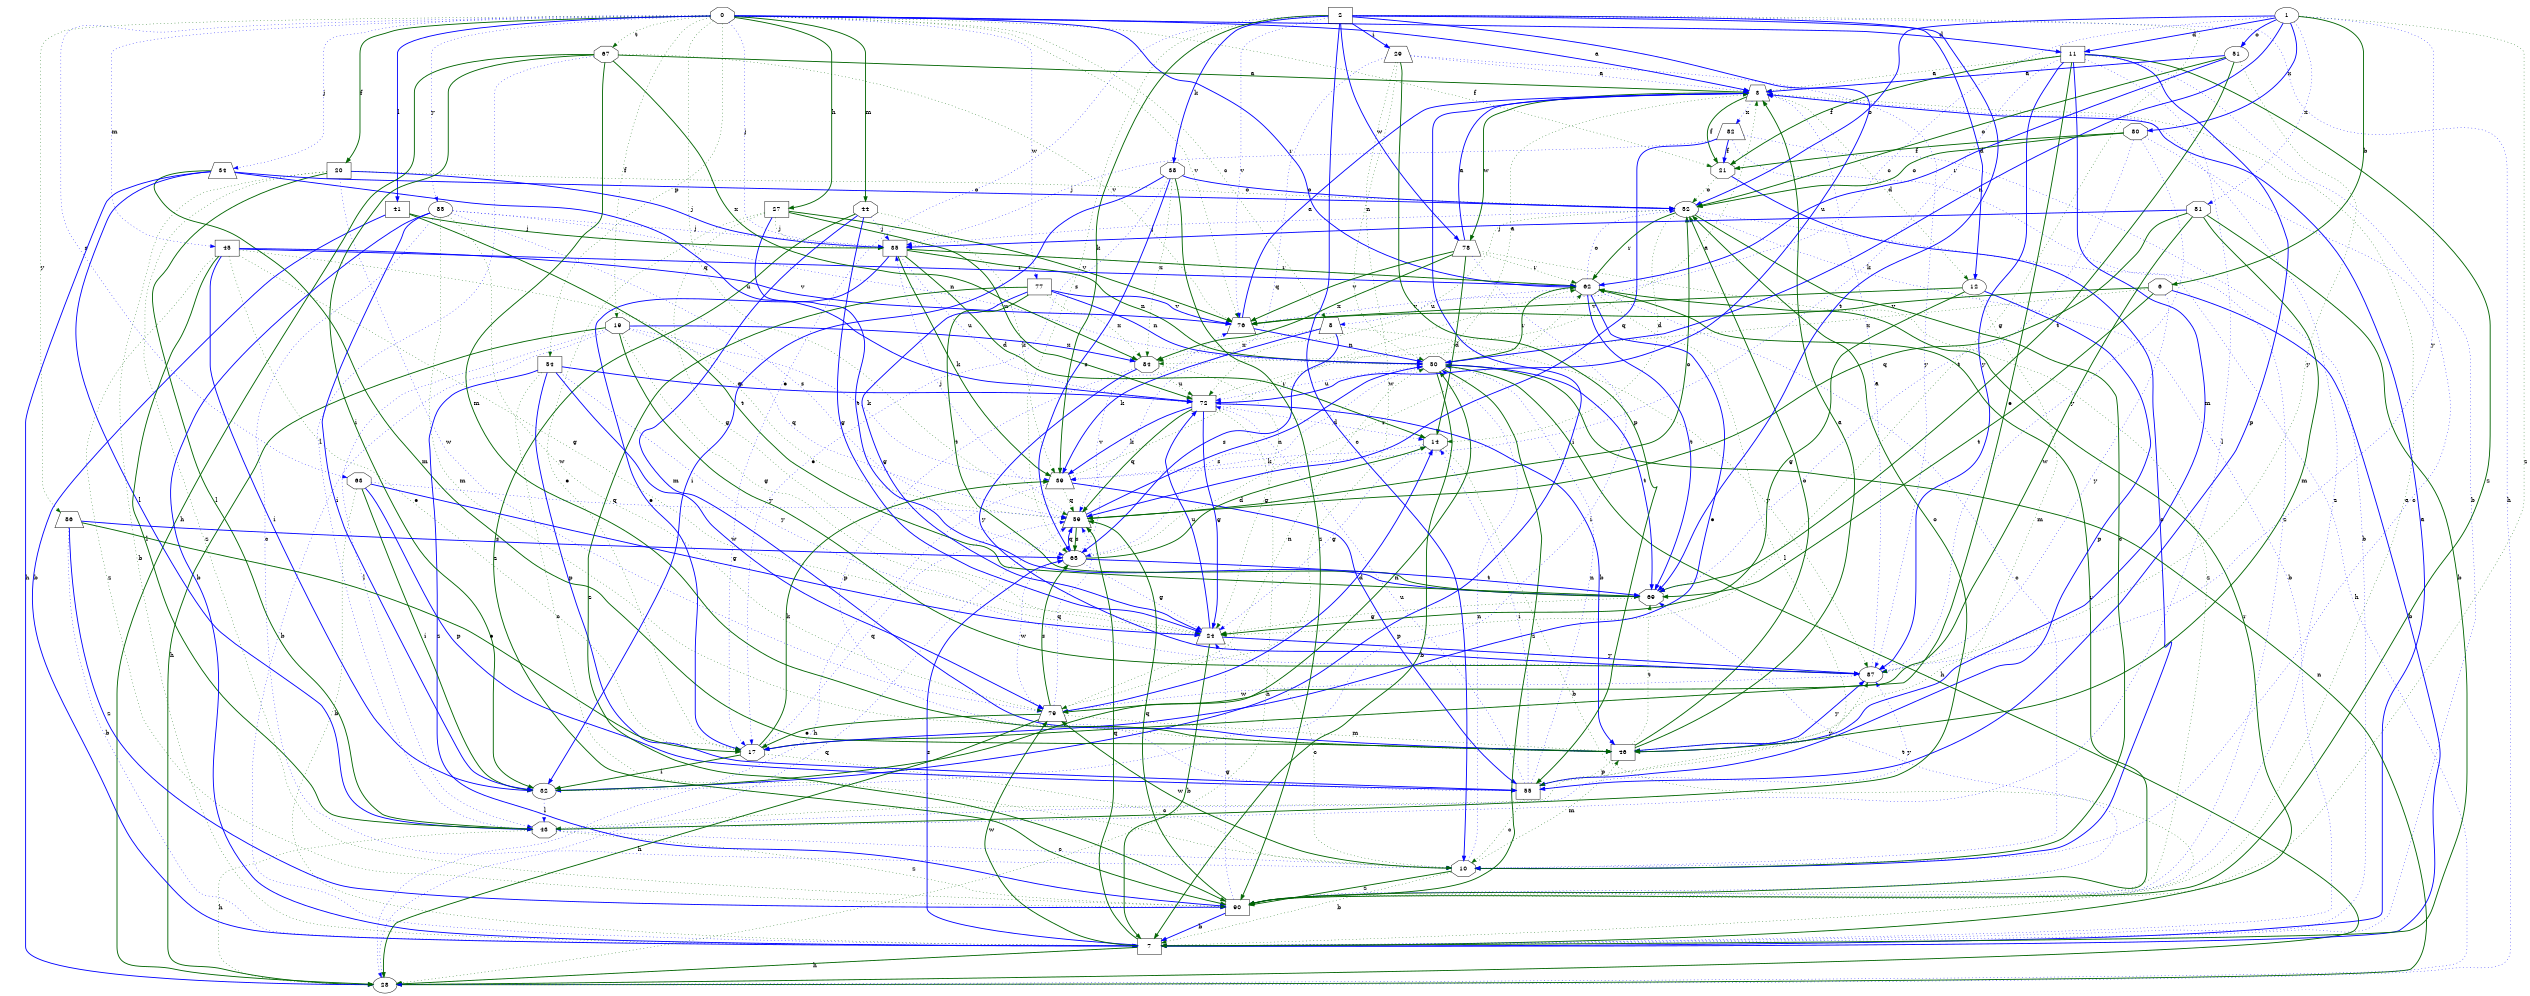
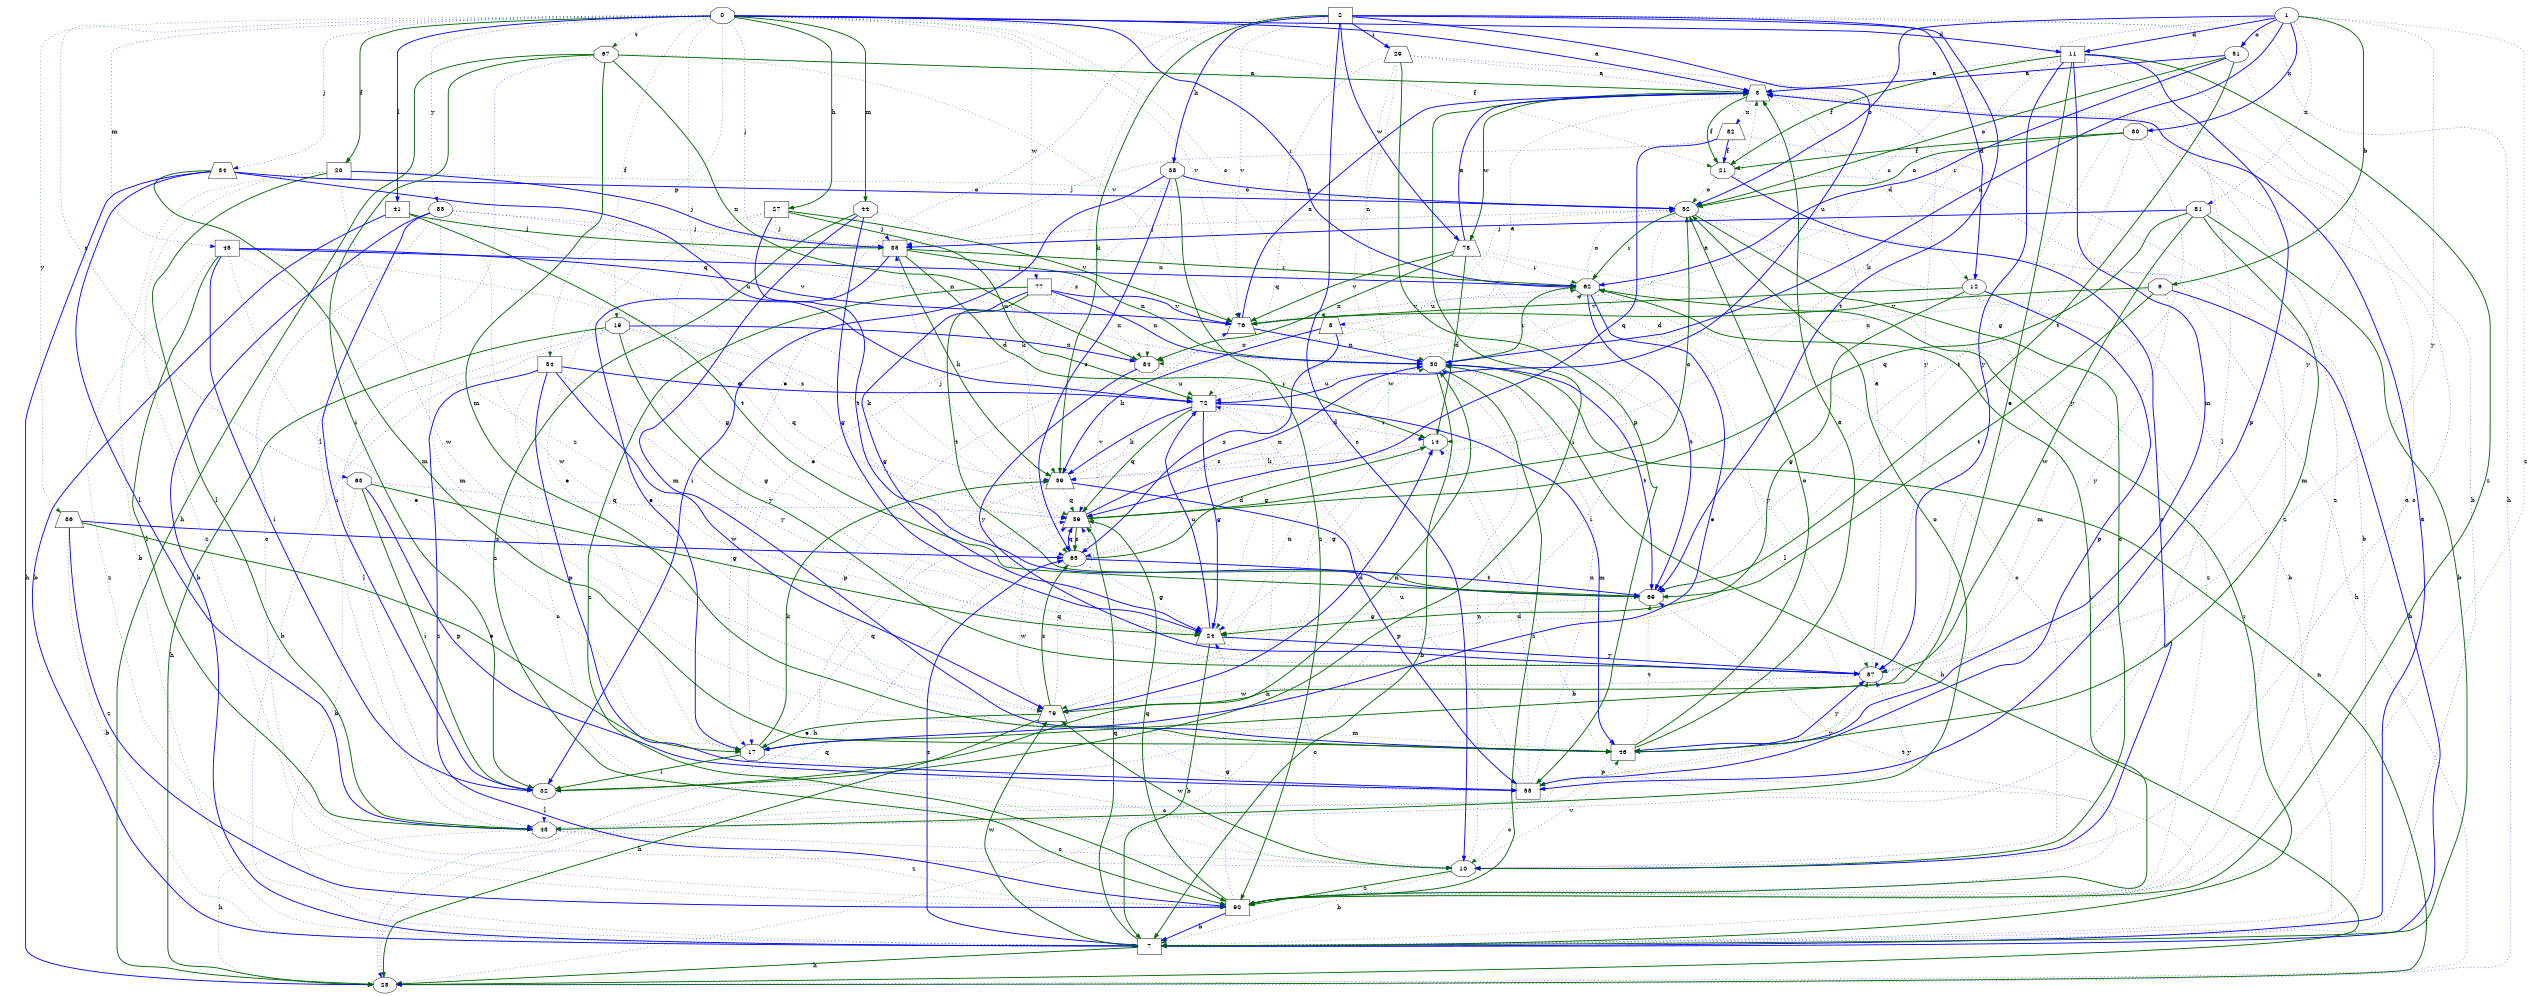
edge "35" -> "72": removed, label "u"
edge "45" -> "24": label "g" -> "z"
edge "63" -> "24": color blue -> darkgreen
edge "72" -> "46": label "b" -> "m"
edge "3" -> "32": color blue -> darkgreen
edge "55" -> "14": label "i" -> "d"
edge "10" -> "46": label "m" -> "v"
edge "86" -> "7": color blue -> darkgreen
